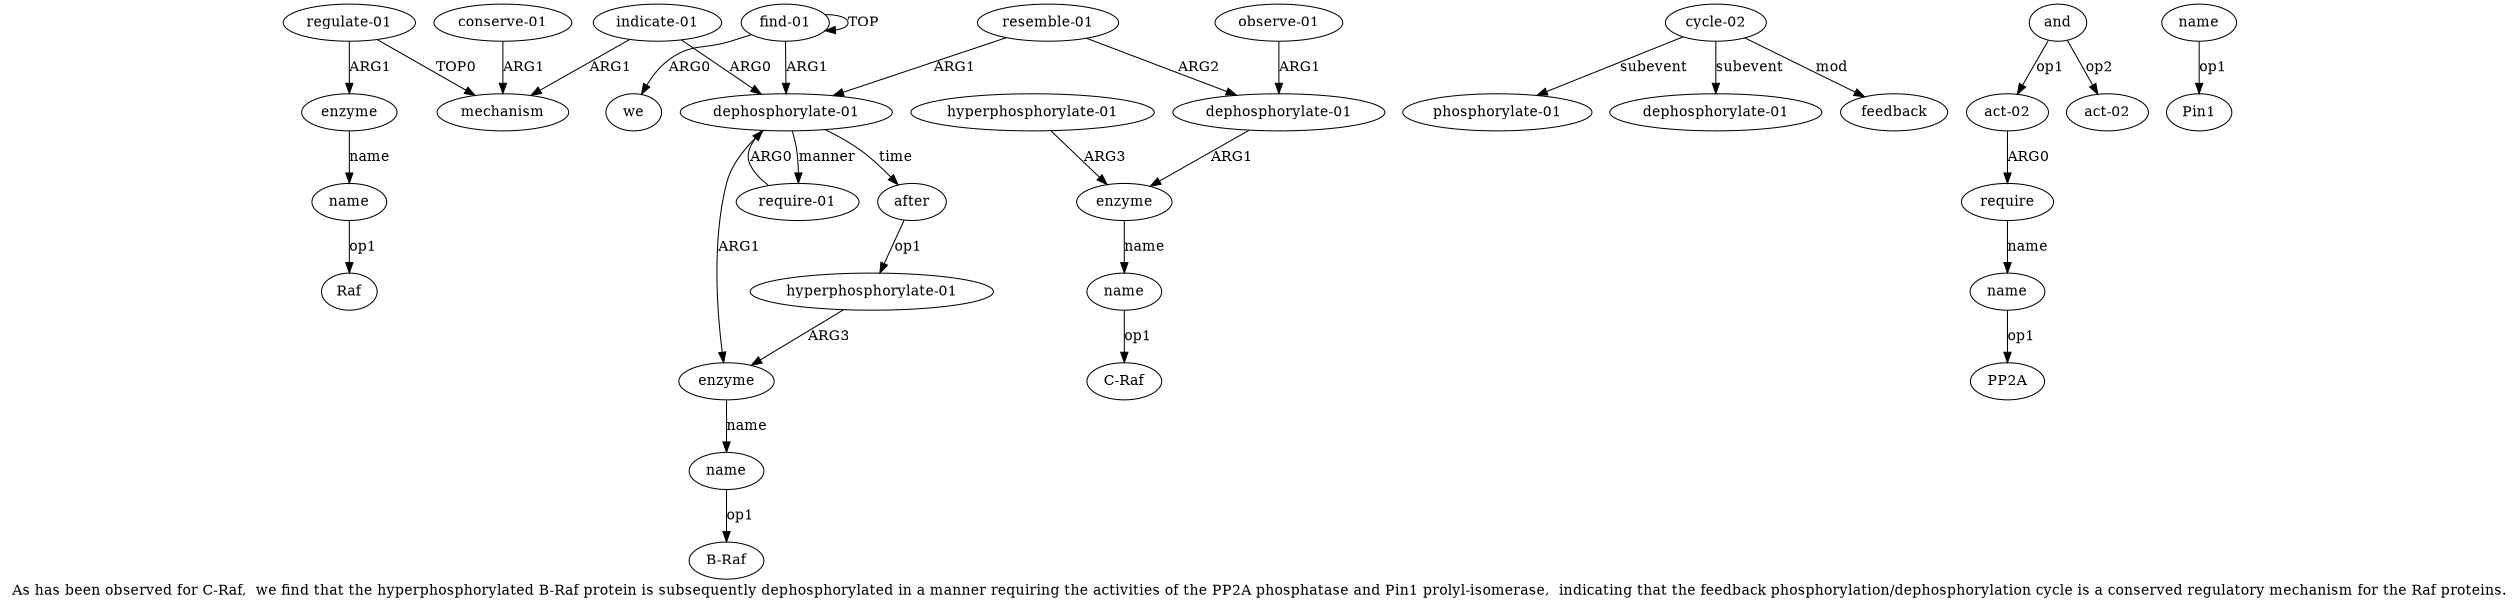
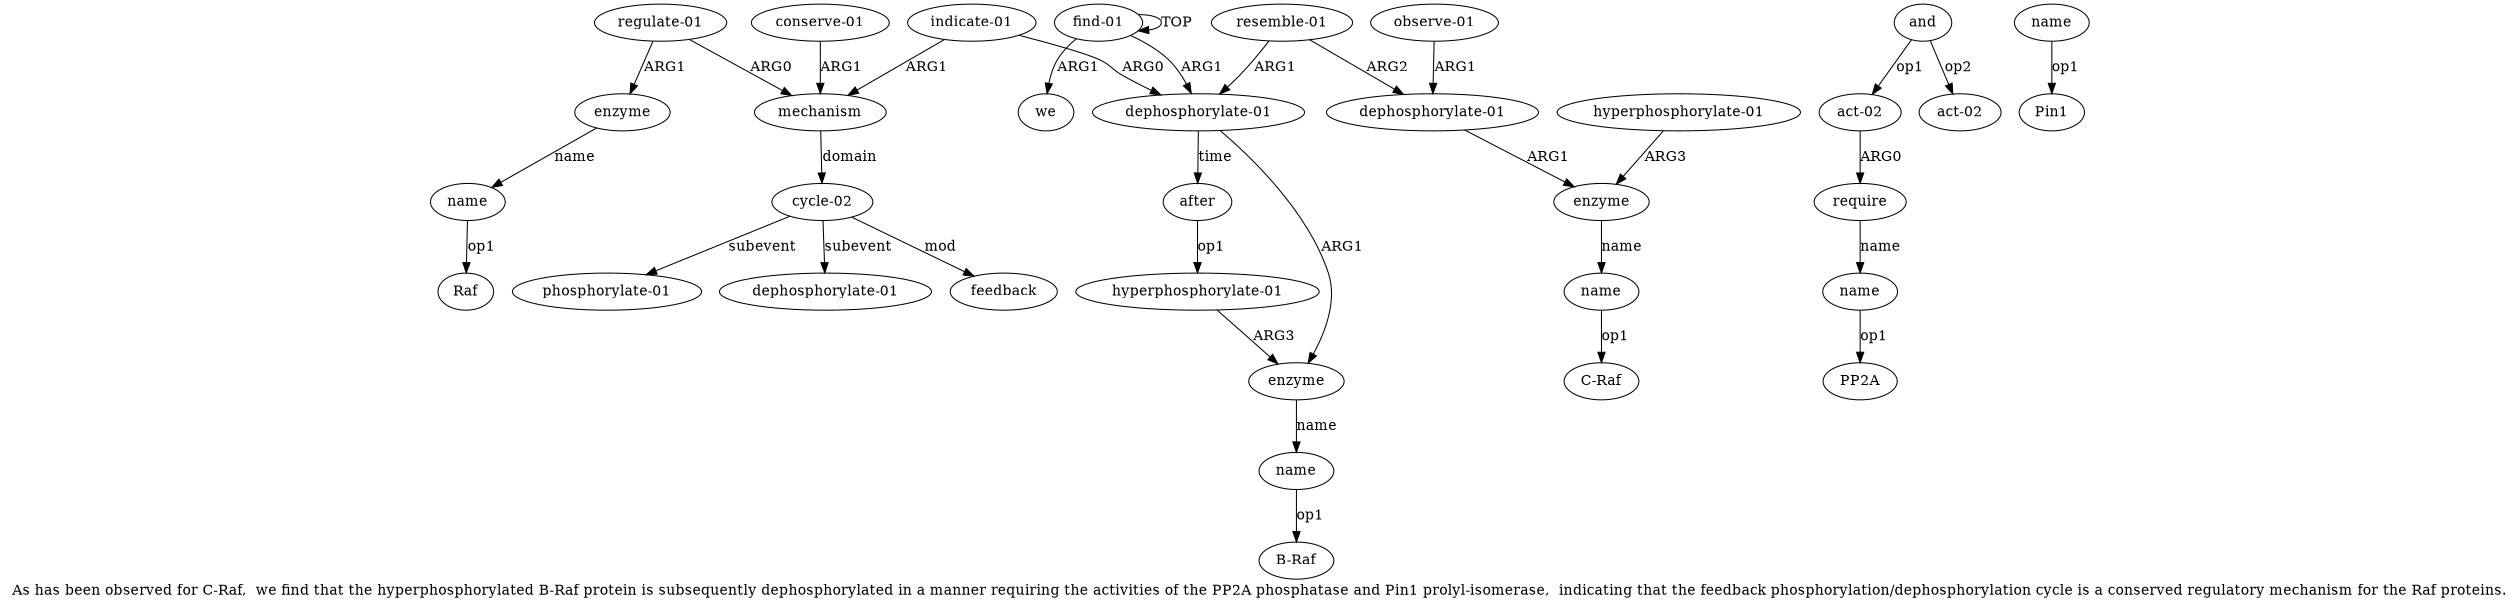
edge "regulate-01" -> "mechanism": label "TOP0" -> "ARG0"
edge "find-01" -> "we": label "ARG0" -> "ARG1"
edge "mechanism" -> "cycle-02": added, label "domain"
node "require-01": removed
